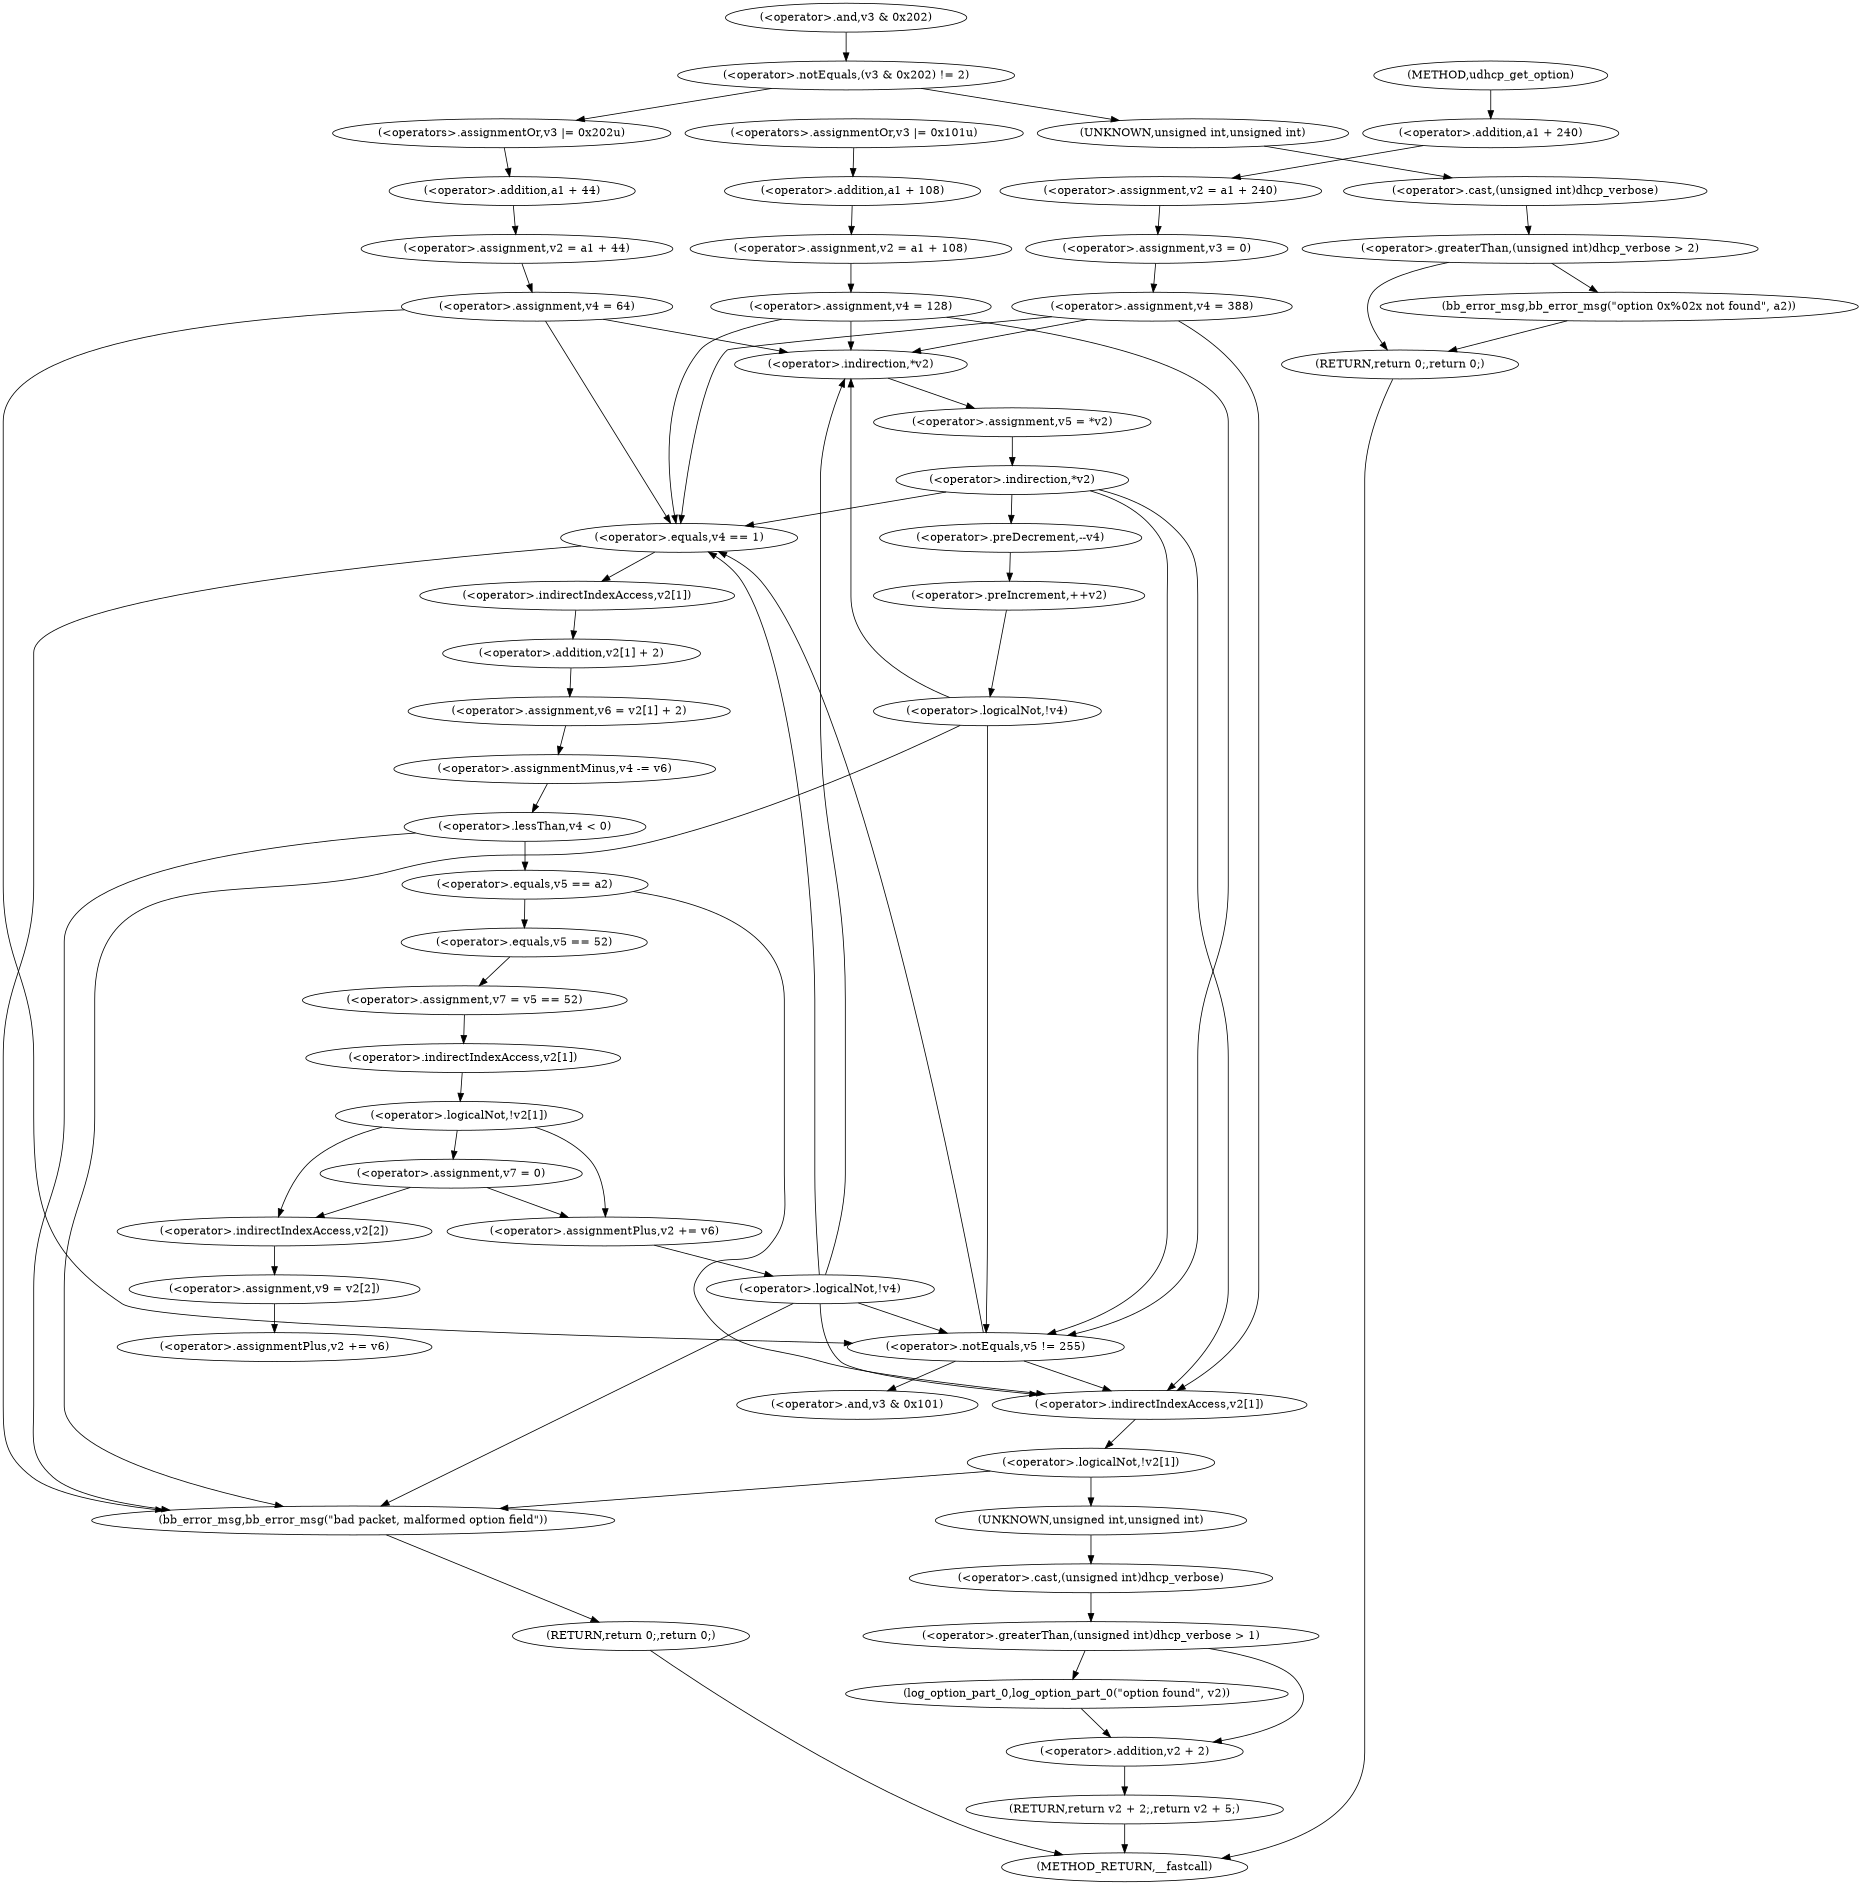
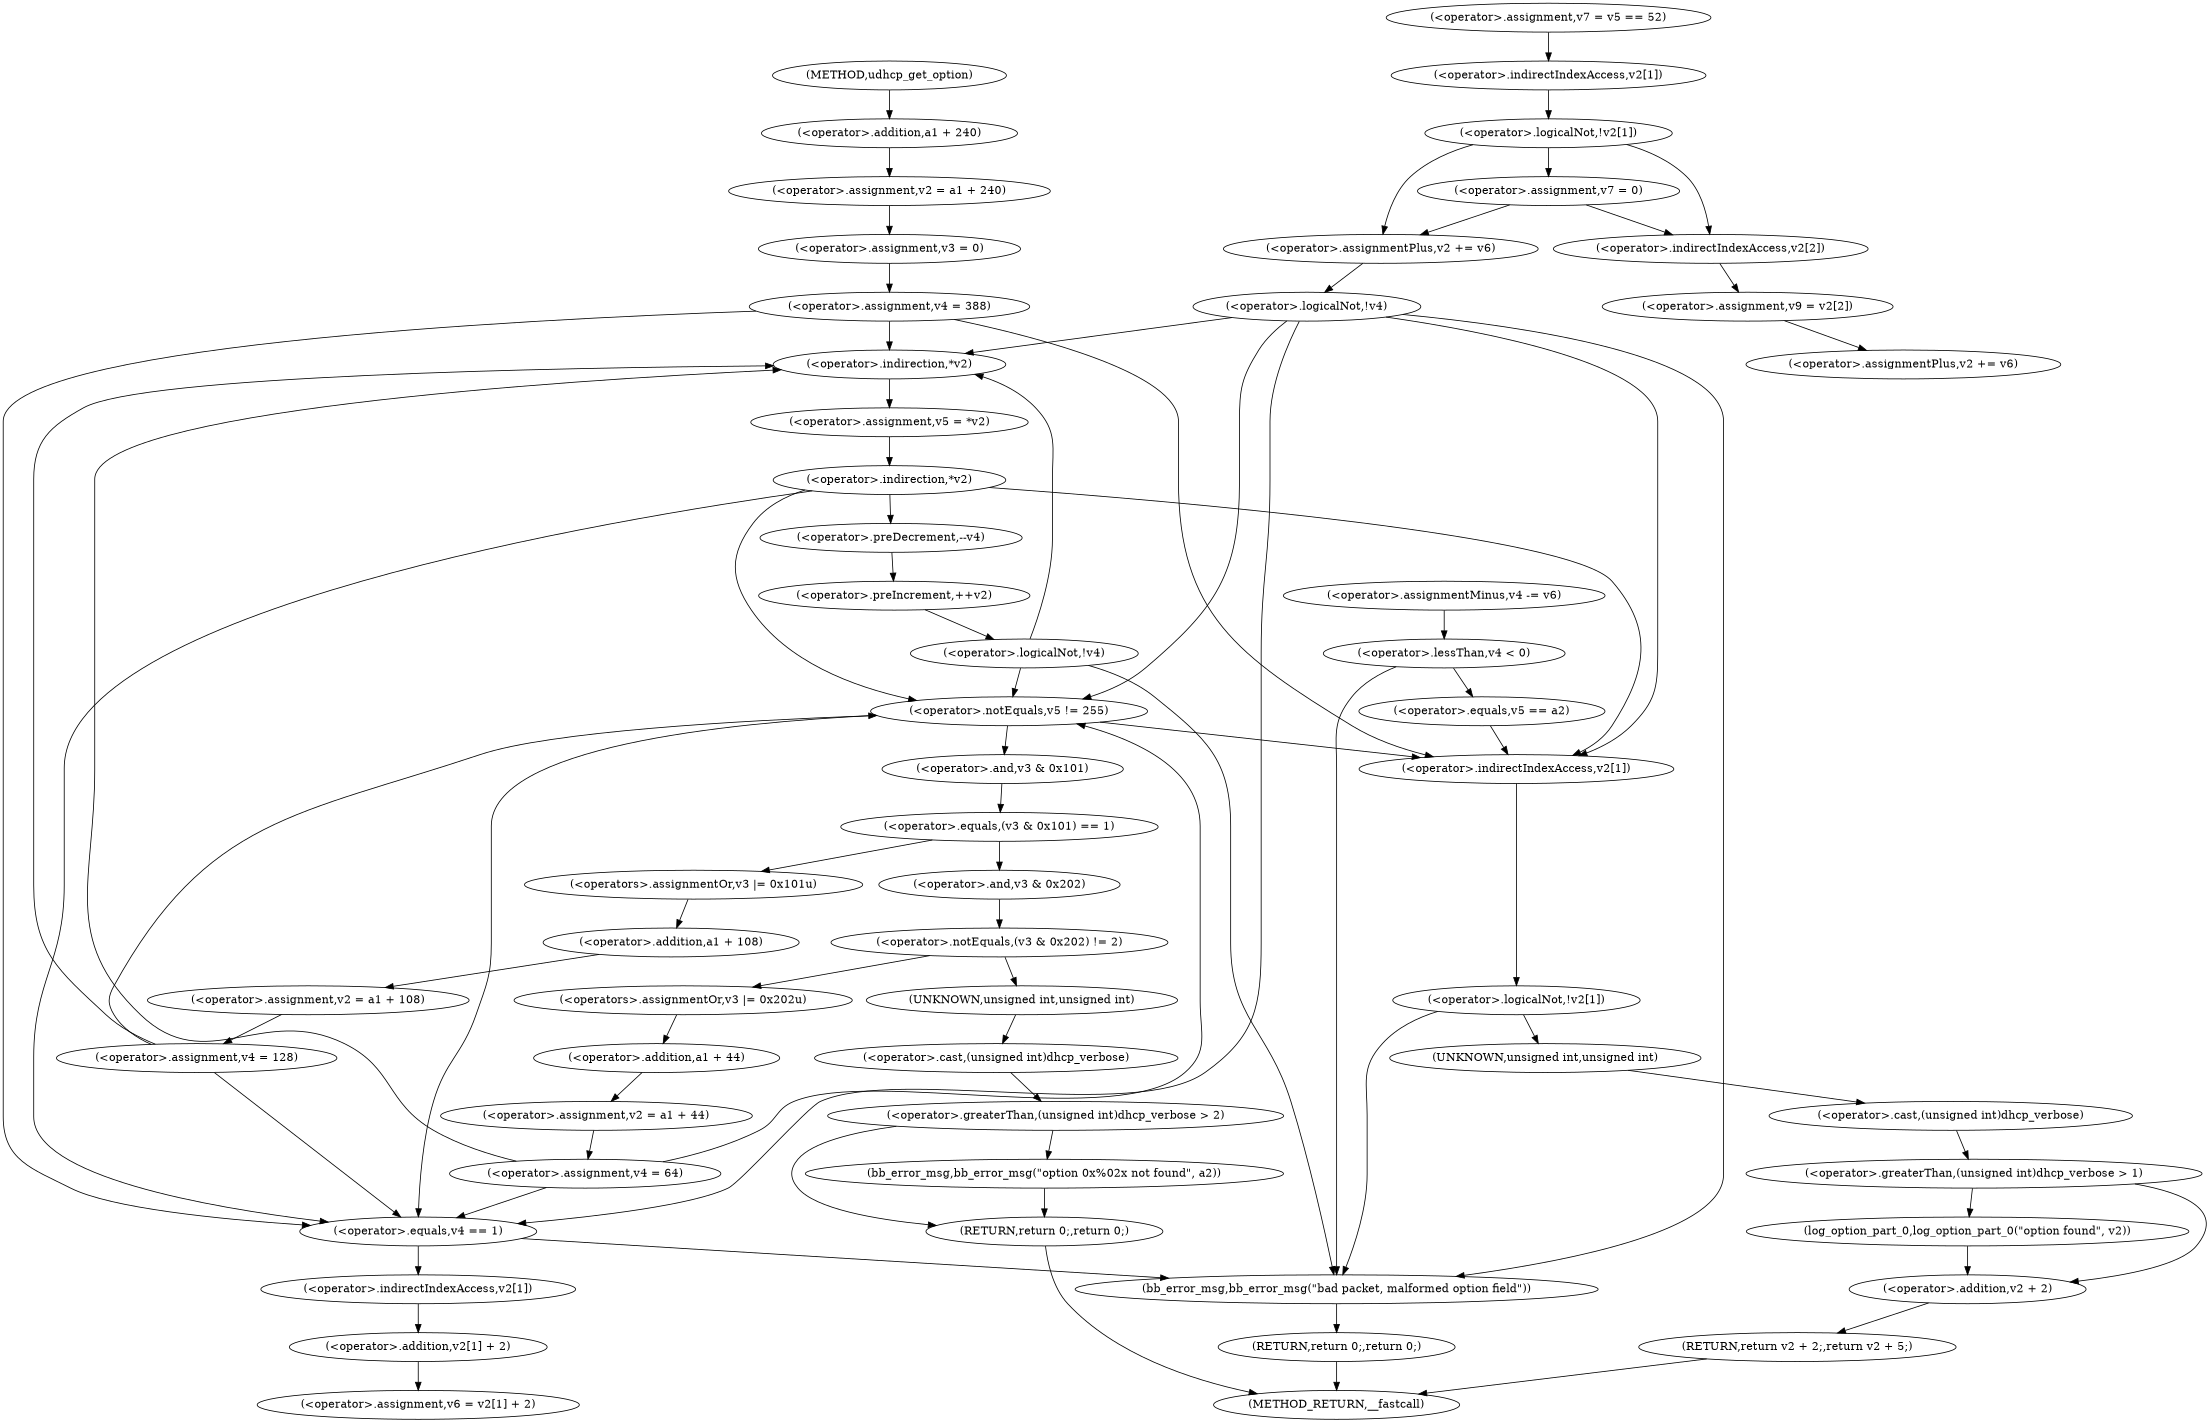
edge "(<operator>.assignment,v6 = v2[1] + 2)" -> "(<operator>.assignmentMinus,v4 -= v6)": removed
node "(<operator>.equals,(v3 & 0x101) == 1)": added
node "(<operator>.equals,v5 == 52)": removed
